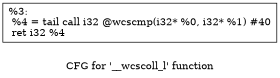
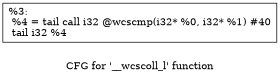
node "%3:": text "ret i32 %4" -> "tail i32 %4"
